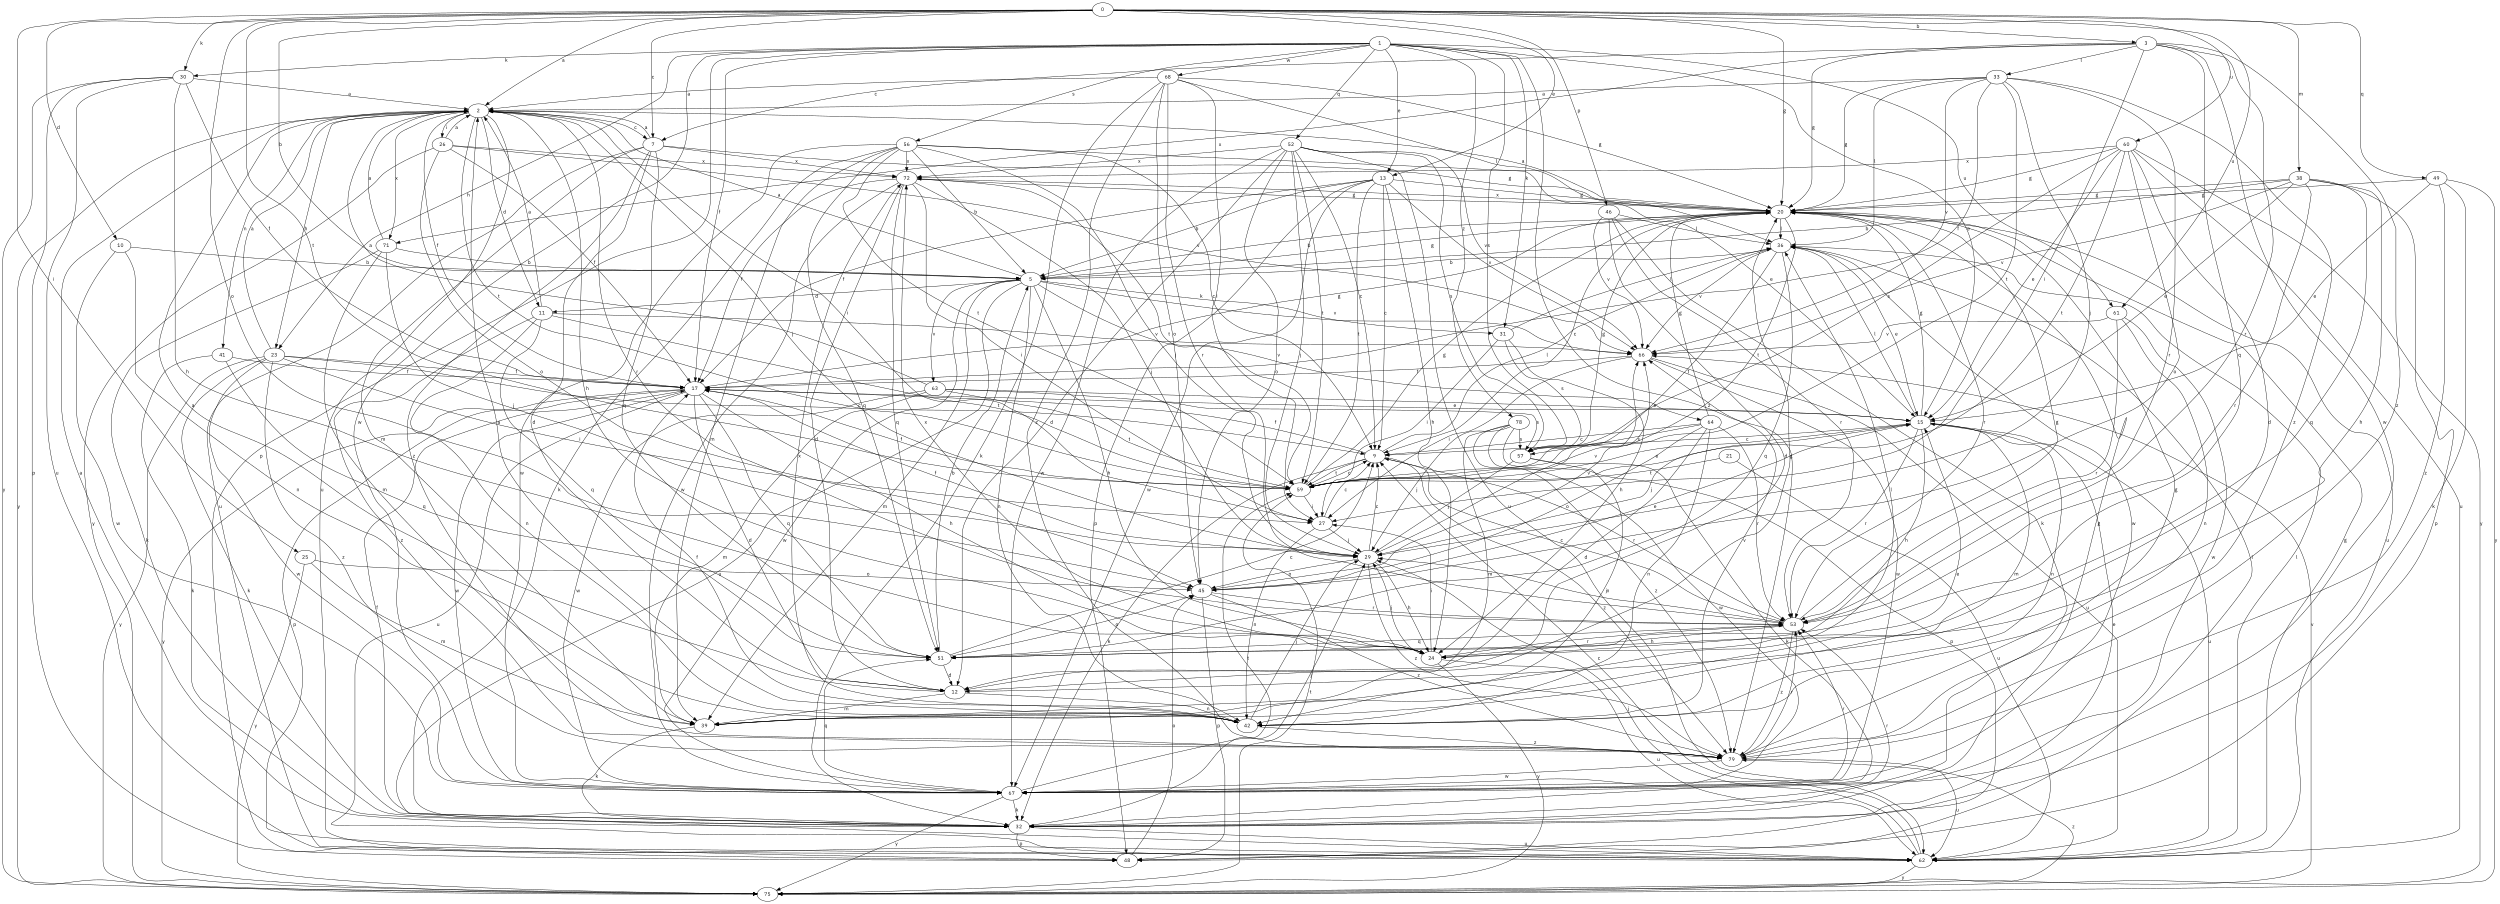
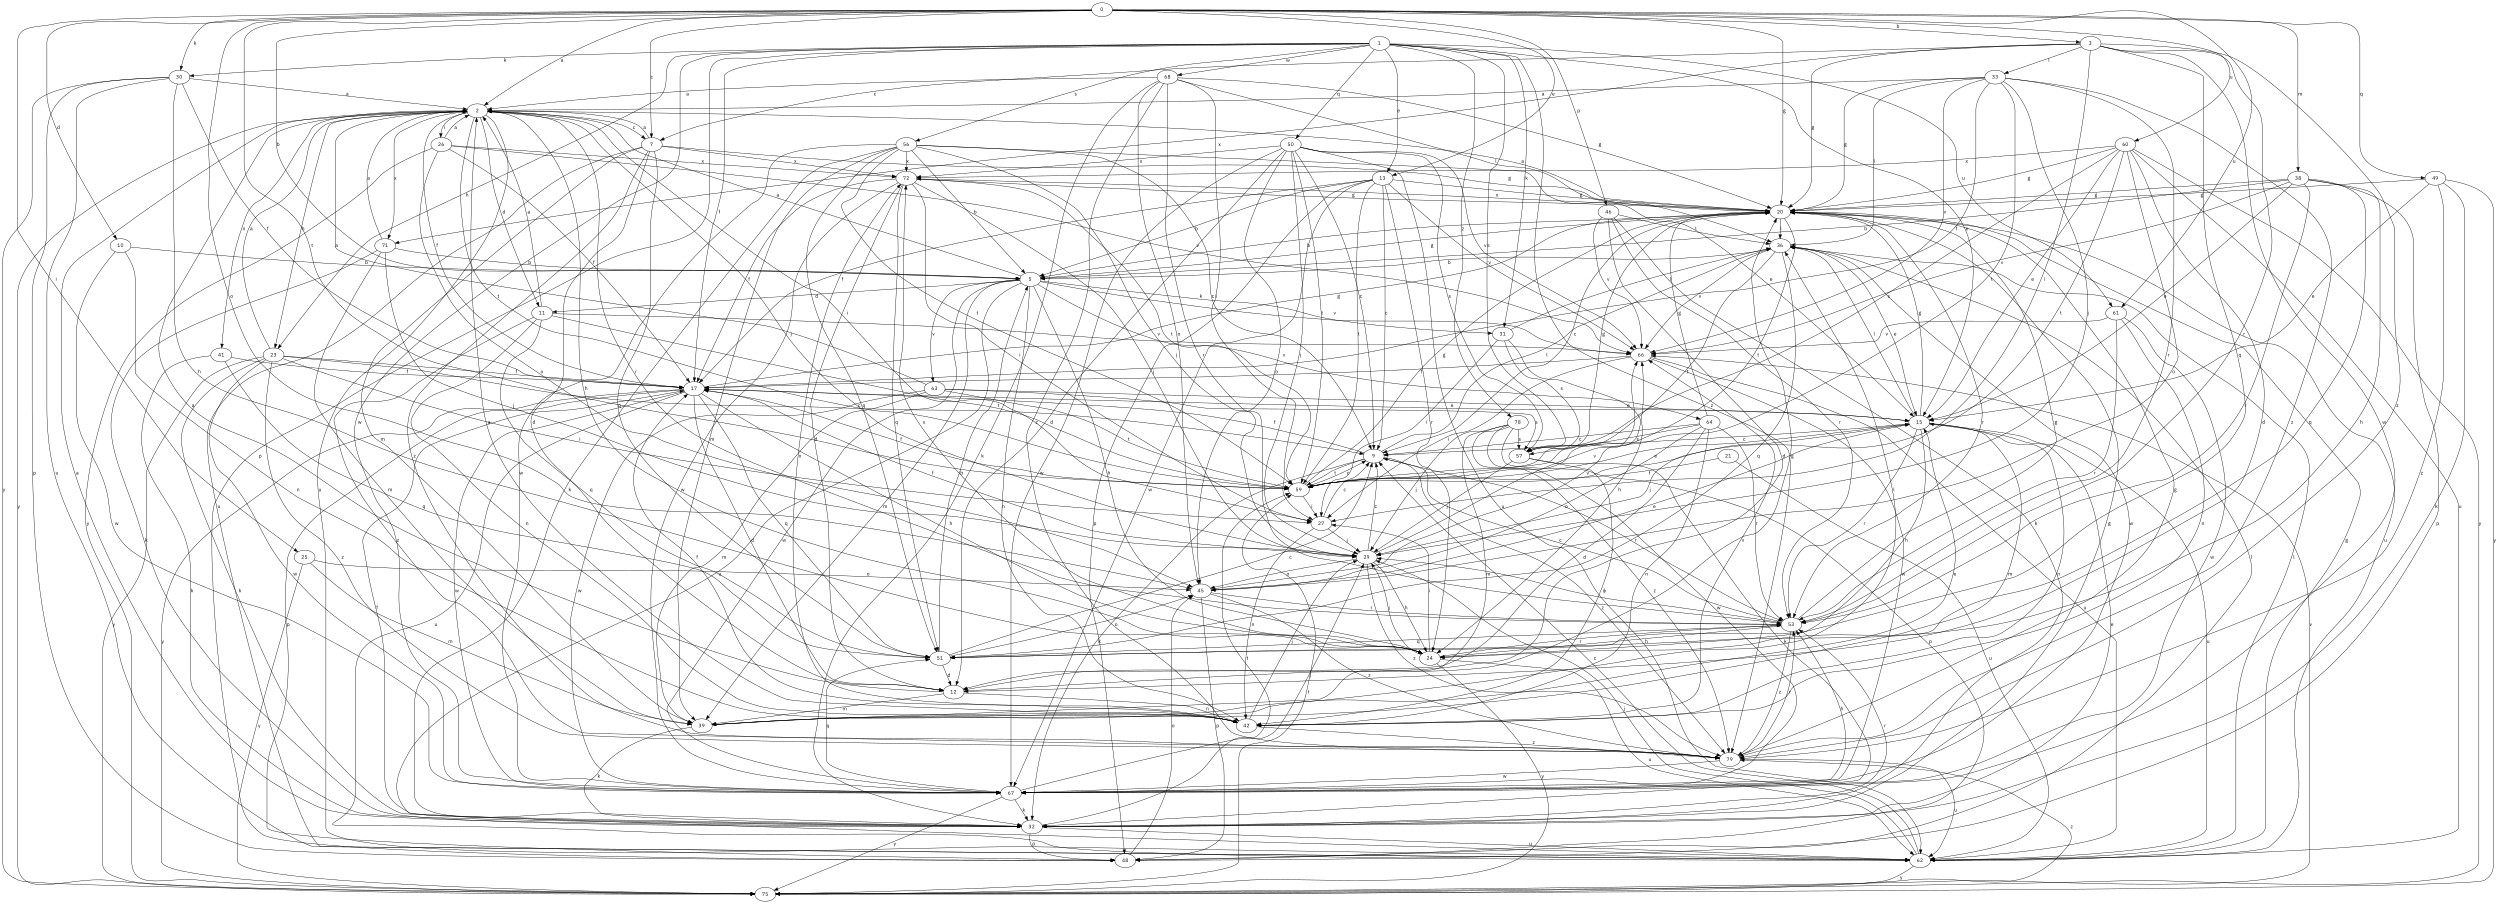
node "52": label "52" -> "50"
edge "13" -> "24": label "h" -> "r"
edge "2" -> "24": reversed
edge "67" -> "53": label "r" -> "h"
